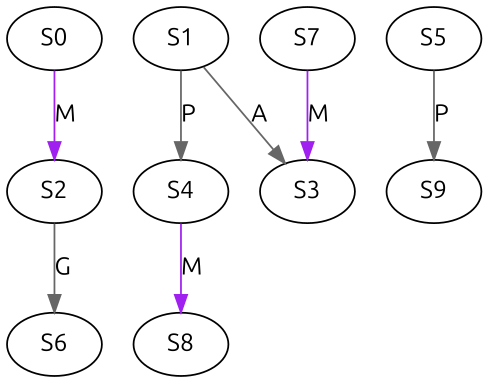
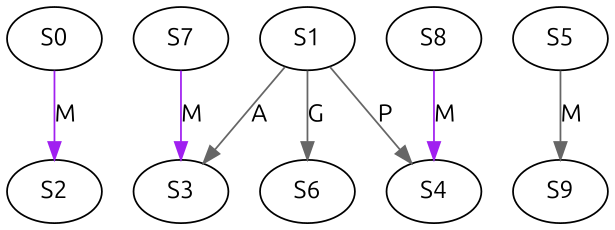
edge "S5" -> "S9": label "P" -> "M"
edge "S2" -> "S6": now "S1" -> "S6"
edge "S4" -> "S8": reversed
